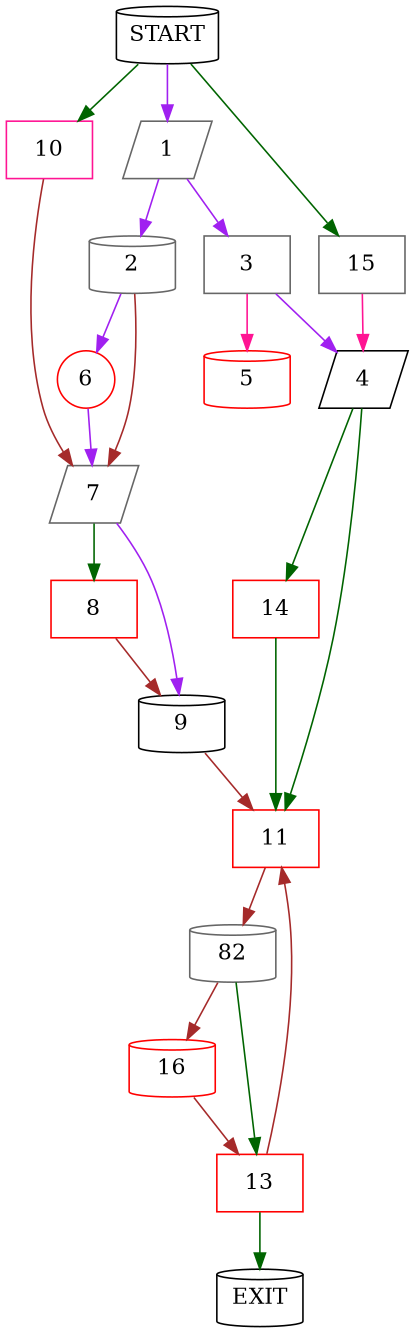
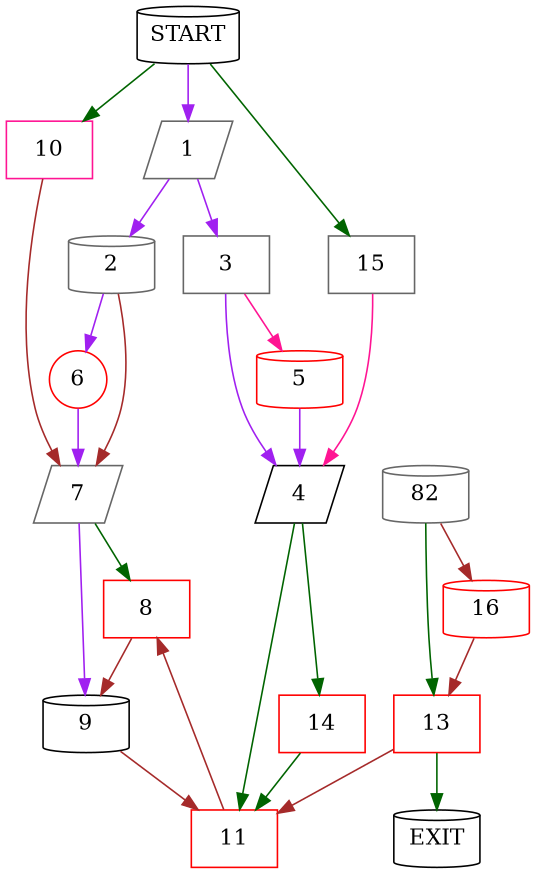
edge "5" -> "4": added
edge "11" -> "82": now "11" -> "8"
